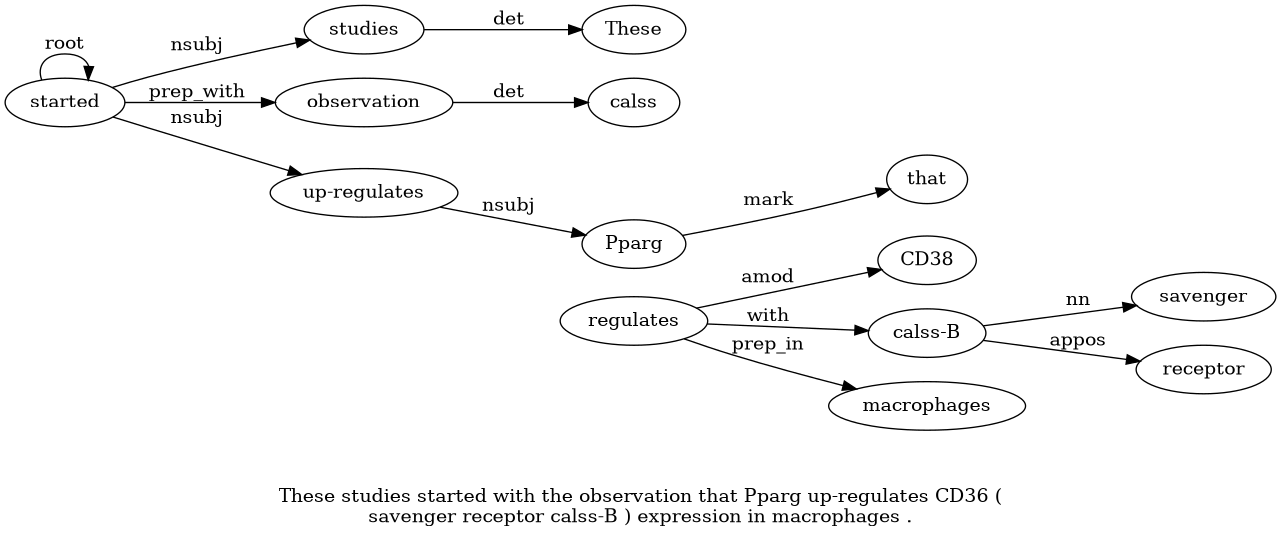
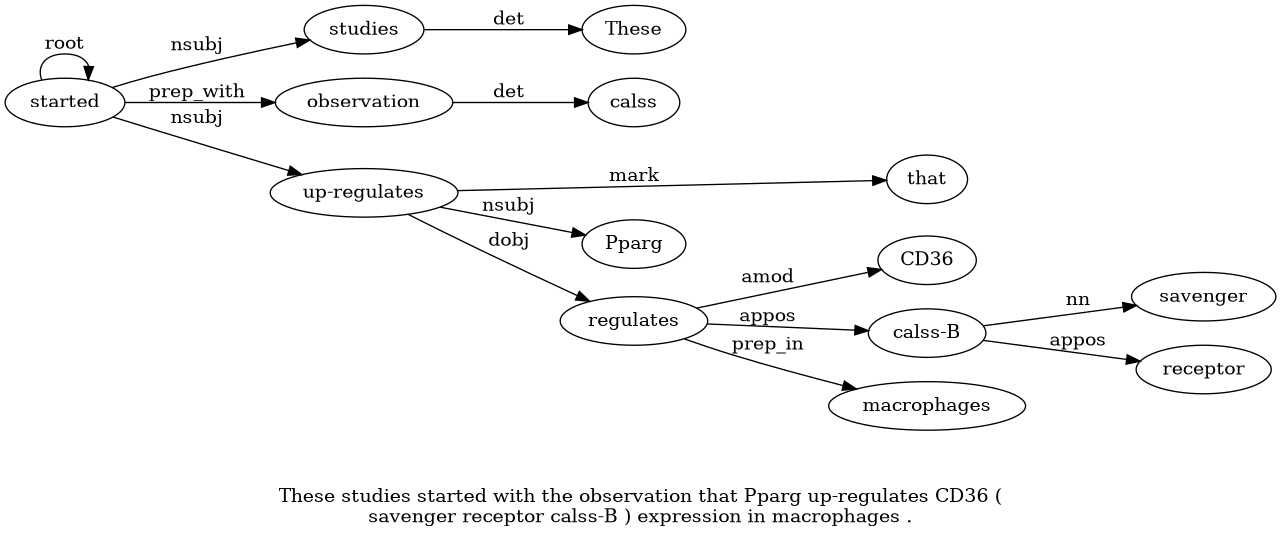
edge "Pparg" -> "that": now "up-regulates" -> "that"
edge "up-regulates" -> "regulates": added, label "dobj"
node "CD38": label "CD38" -> "CD36"
edge "regulates" -> "calss-B": label "with" -> "appos"
